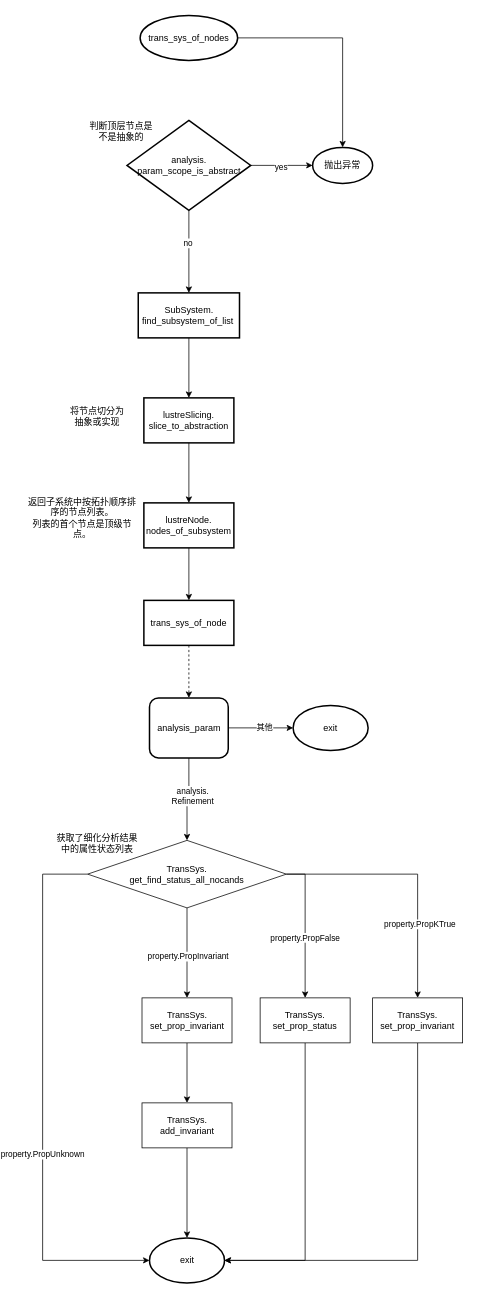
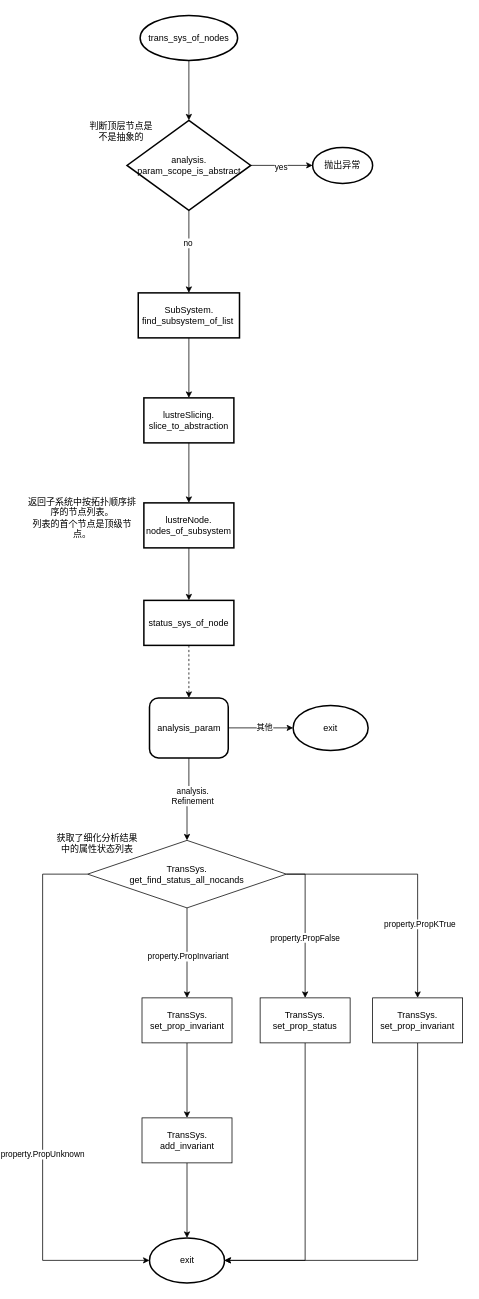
edge "trans_sys_of_nodes" -> "抛出异常": now "trans_sys_of_nodes" -> "analysis. param_scope_is_abstract"
node "将节点切分为抽象或实现": removed
node "trans_sys_of_node": label "trans_sys_of_node" -> "status_sys_of_node"
node "TransSys. add_invariant": moved (187, 1125) -> (187, 1140)
